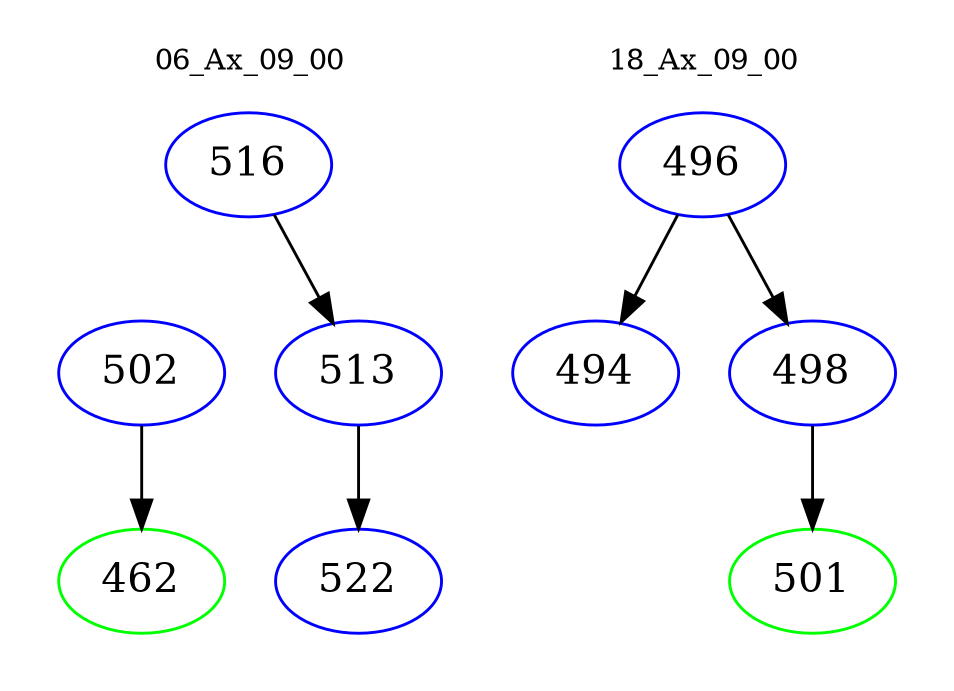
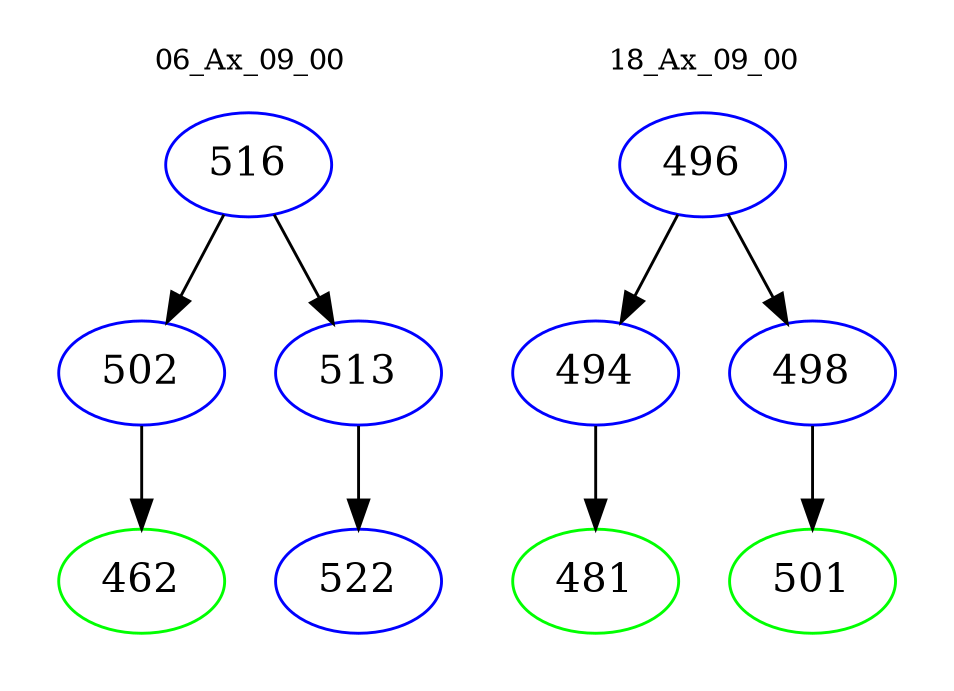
edge "516" -> "502": added
node "481": added
